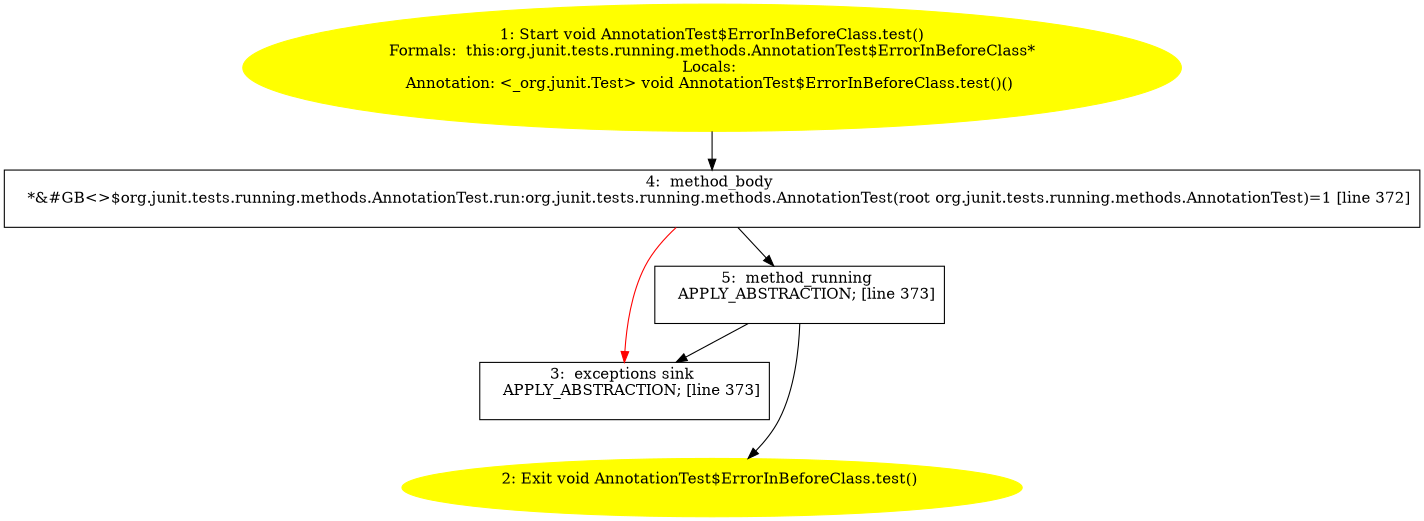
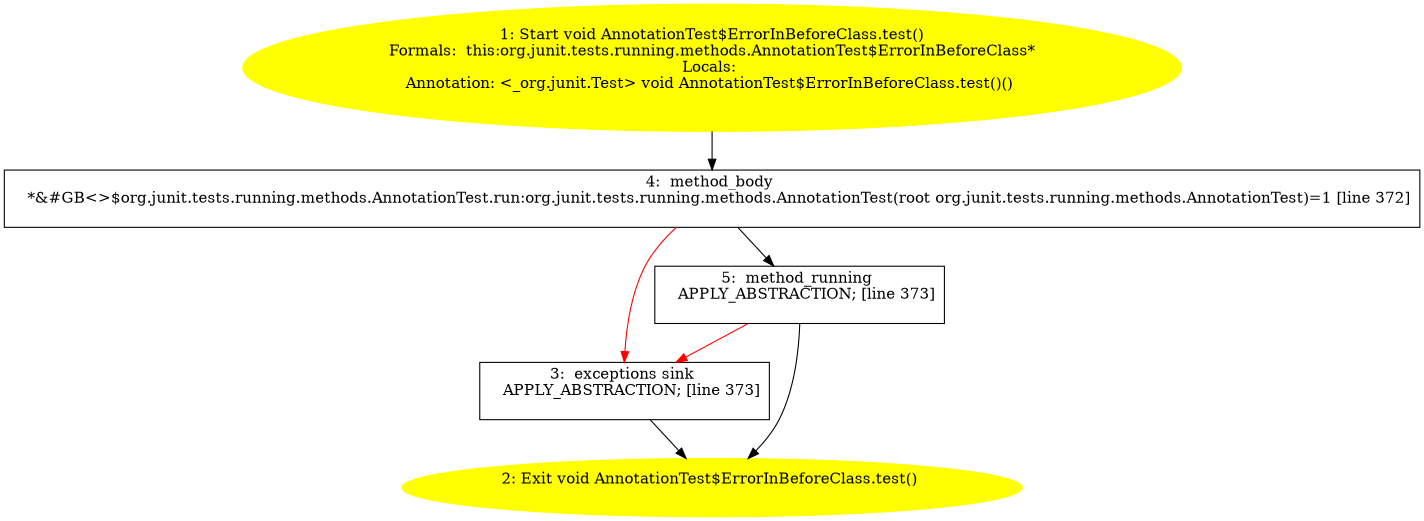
edge "5:  method_running APPLY_ABSTRACTION; [line 373]" -> "3:  exceptions sink APPLY_ABSTRACTION; [line 373]": color black -> red
edge "3:  exceptions sink APPLY_ABSTRACTION; [line 373]" -> "2: Exit void AnnotationTest$ErrorInBeforeClass.test()": added
